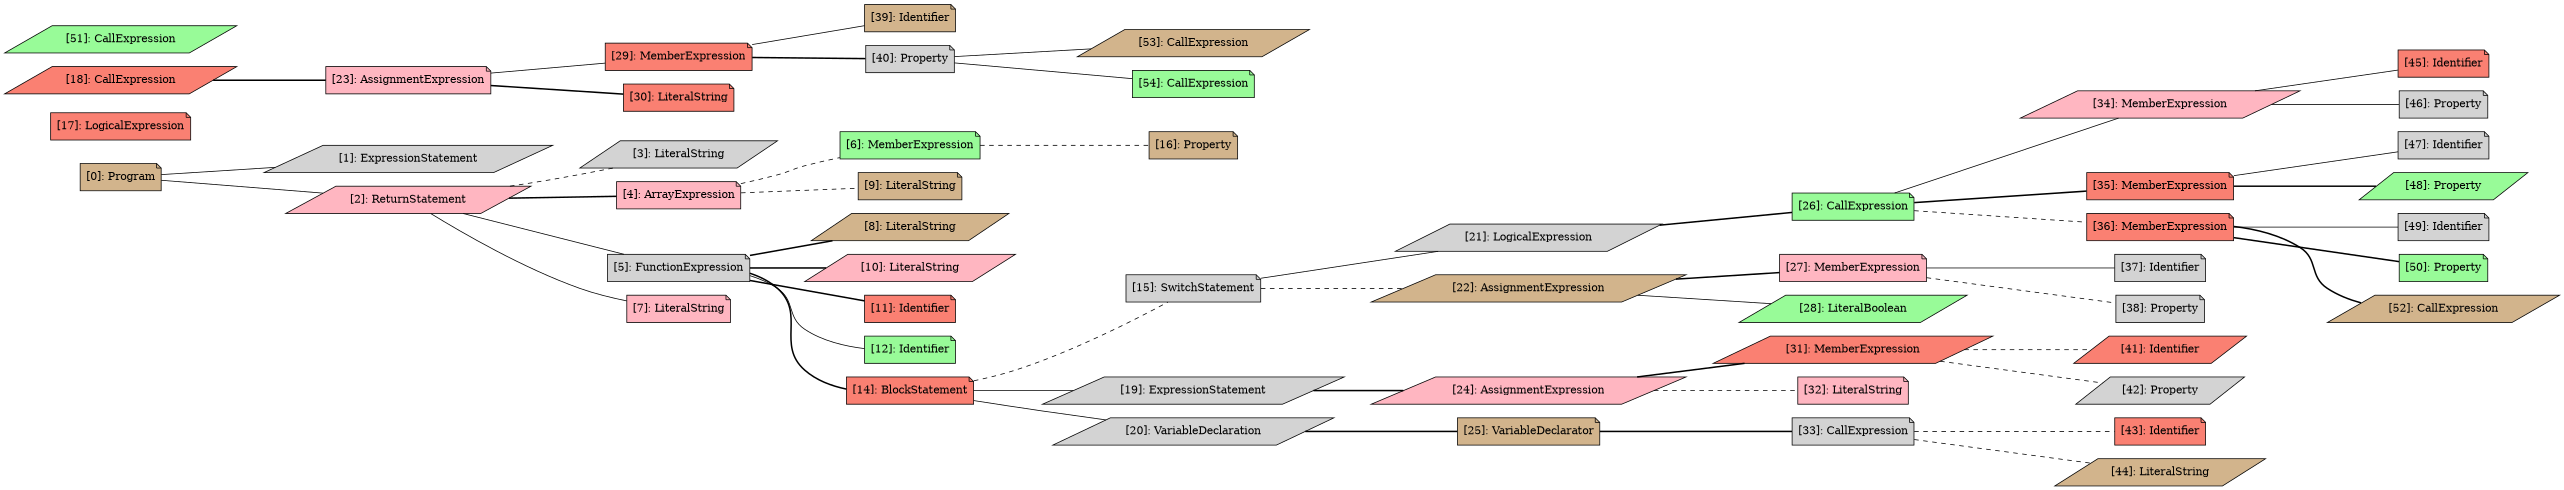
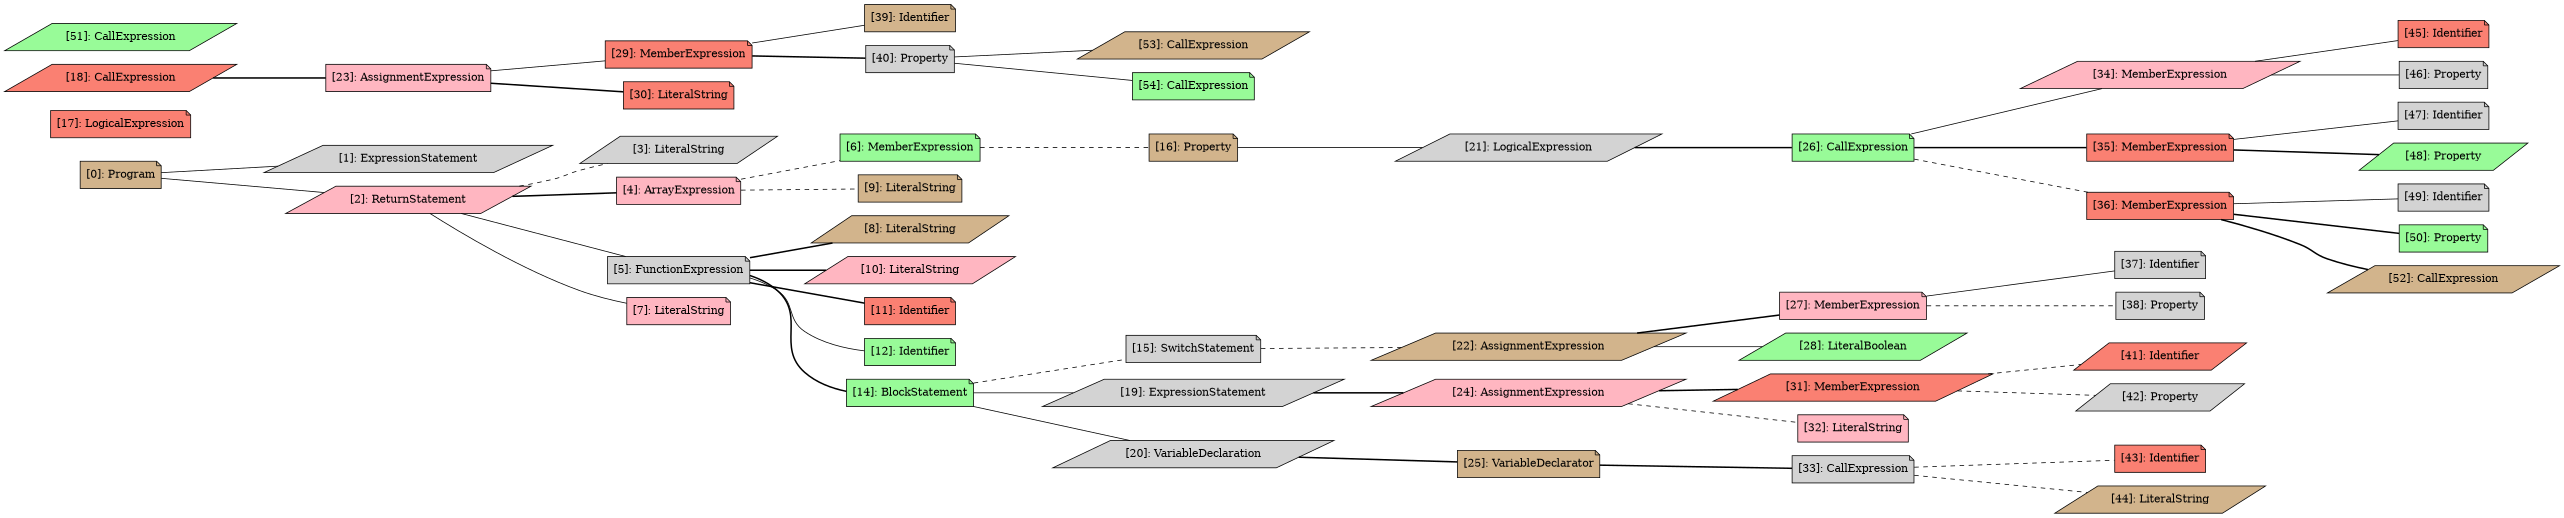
edge "[21]: LogicalExpression" -- "[15]: SwitchStatement": now "[21]: LogicalExpression" -- "[16]: Property"
node "[14]: BlockStatement": fillcolor salmon -> palegreen
